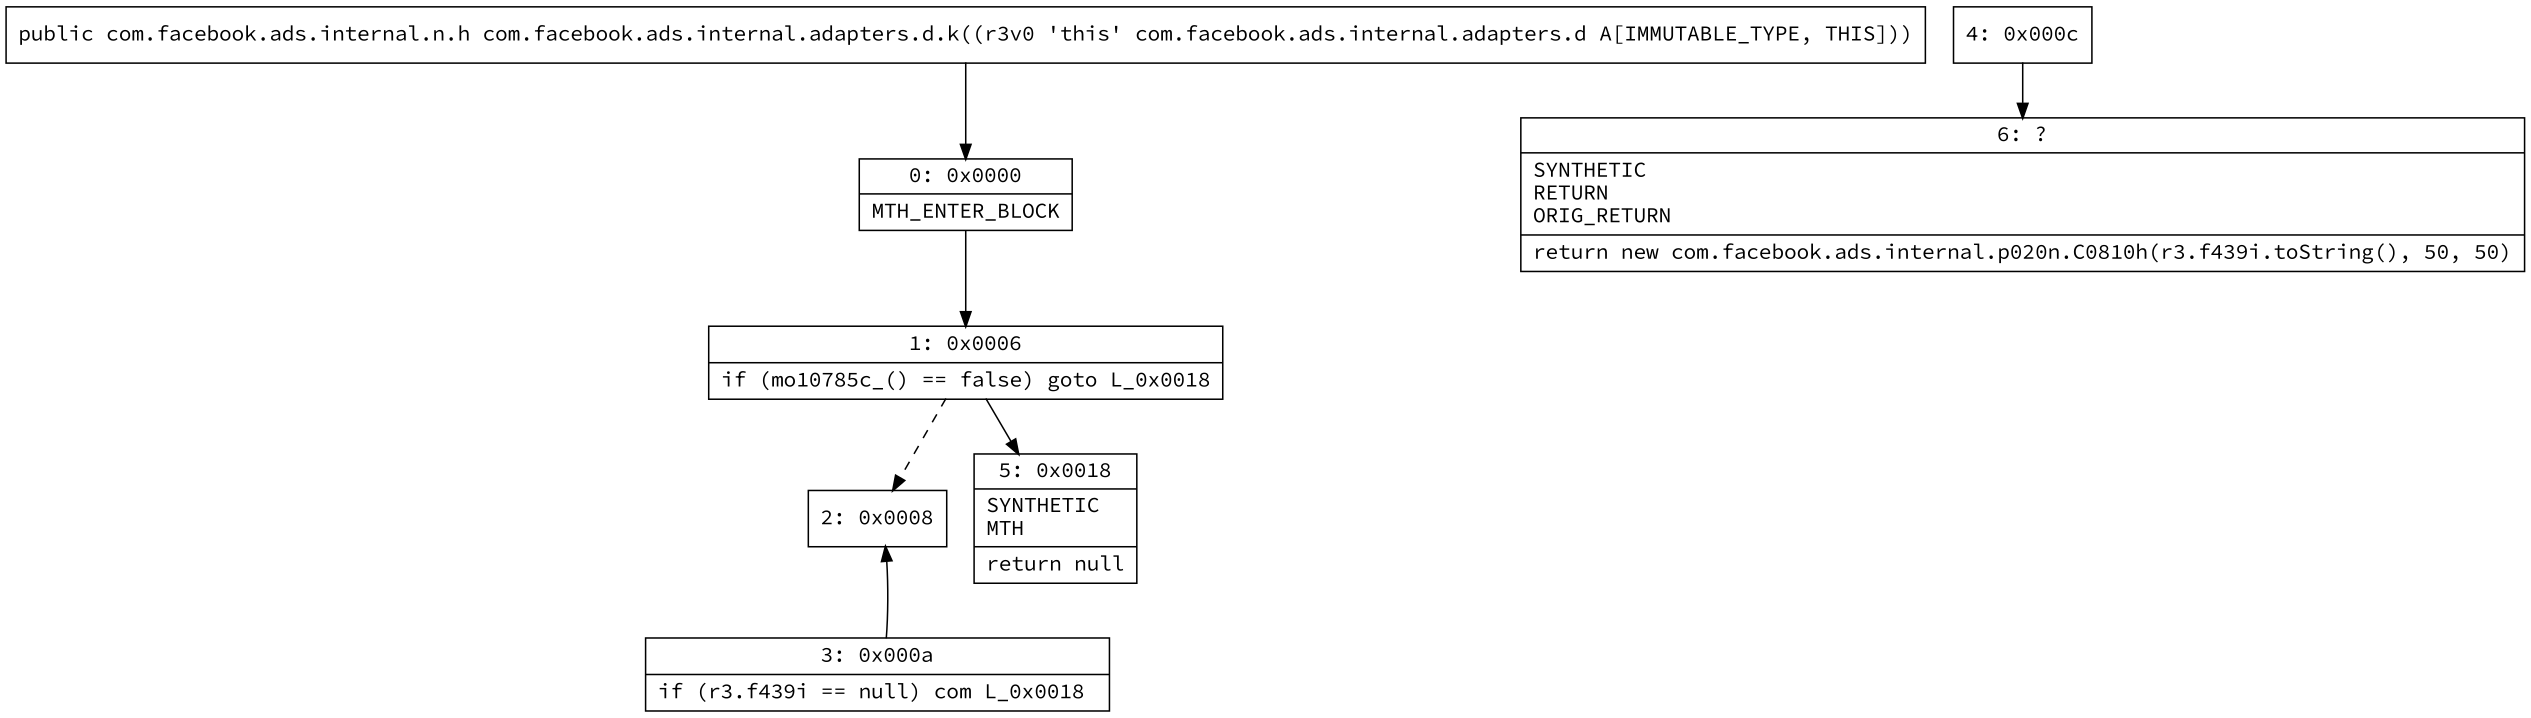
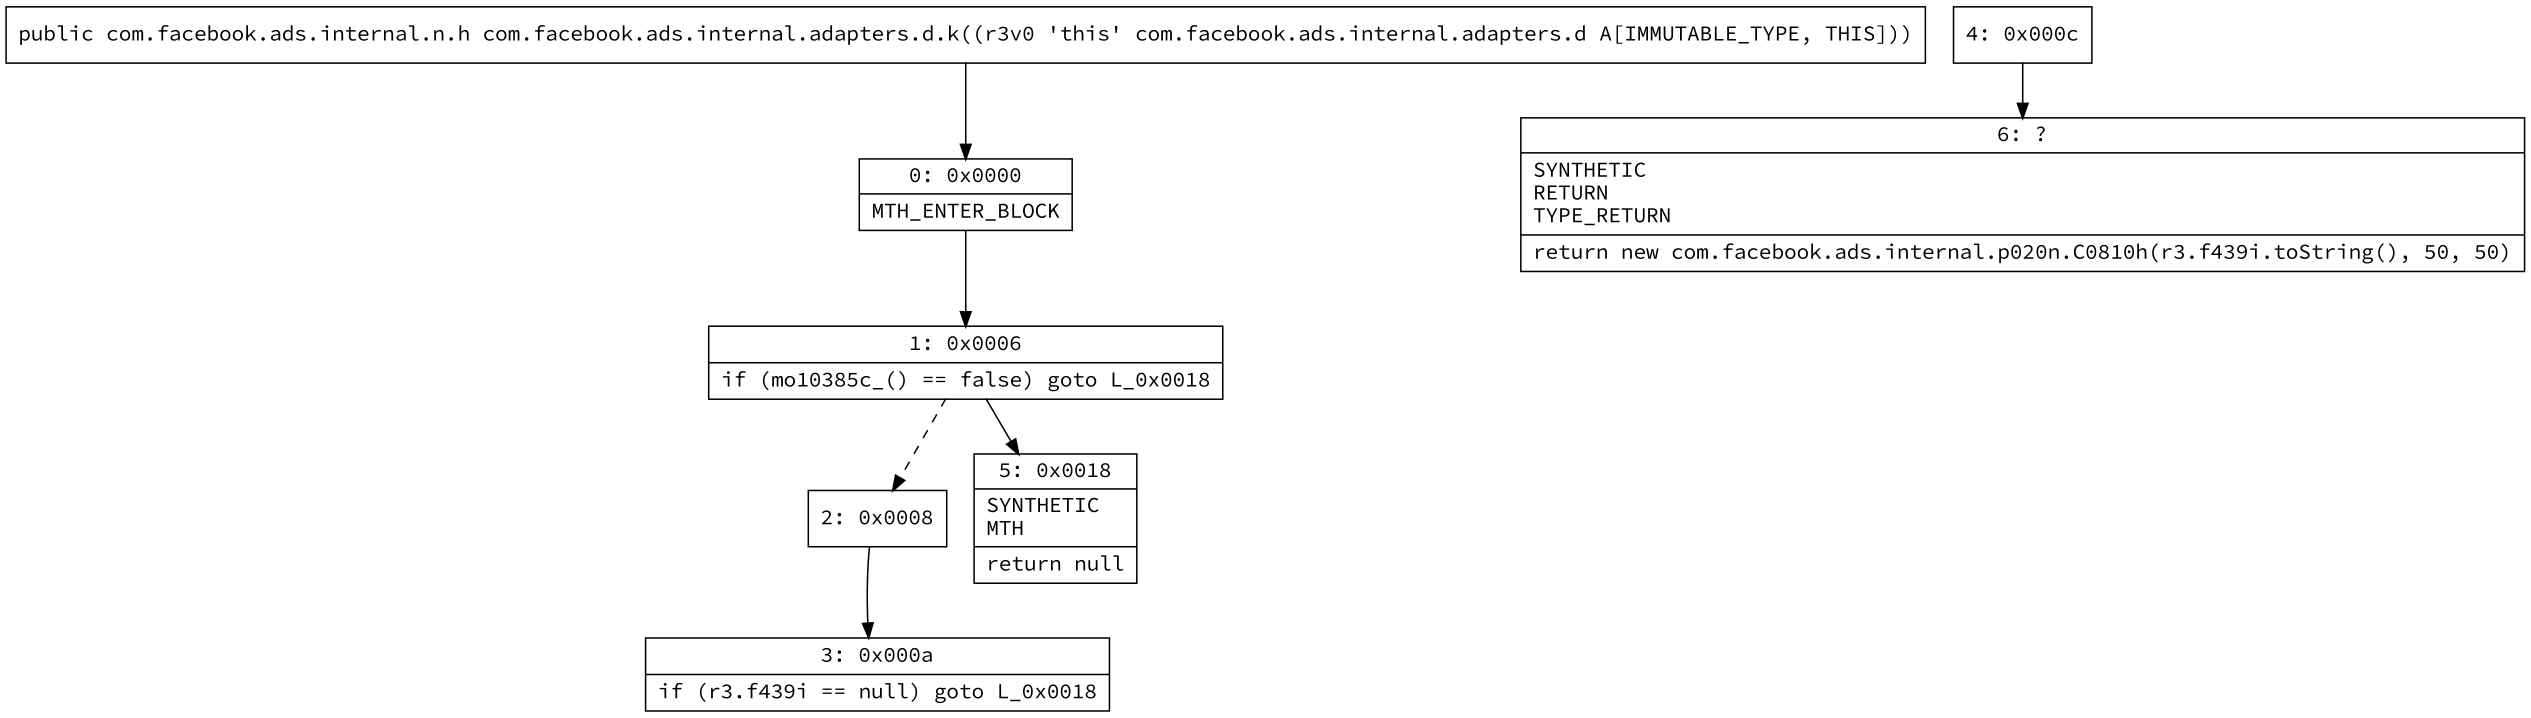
node "6: ?": text "ORIG_RETURN" -> "TYPE_RETURN"
node "1: 0x0006": text "if (mo10785c_() == false) goto L_0x0018" -> "if (mo10385c_() == false) goto L_0x0018"
edge "3: 0x000a" -> "2: 0x0008": reversed
node "3: 0x000a": text "if (r3.f439i == null) com L_0x0018" -> "if (r3.f439i == null) goto L_0x0018"
